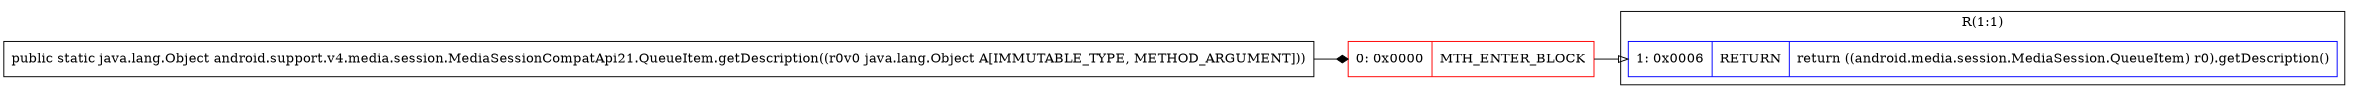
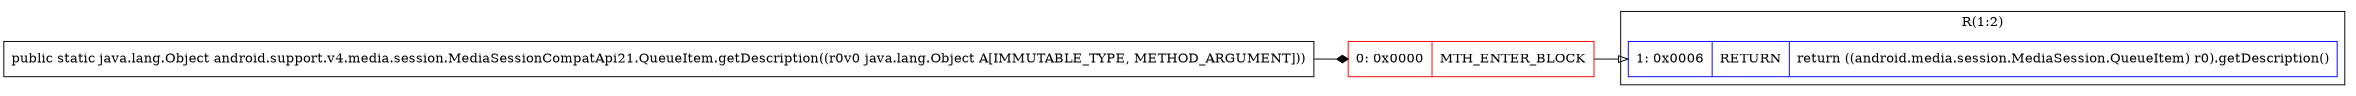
cluster "R(1:1)": label "R(1:1)" -> "R(1:2)"
